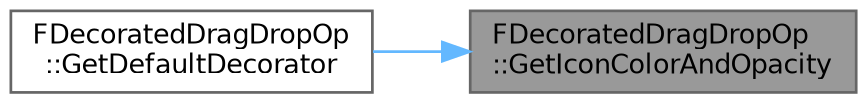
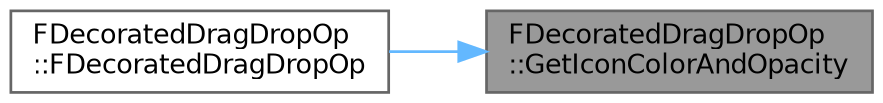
node "FDecoratedDragDropOp ::GetDefaultDecorator": label "FDecoratedDragDropOp ::GetDefaultDecorator" -> "FDecoratedDragDropOp ::FDecoratedDragDropOp"
